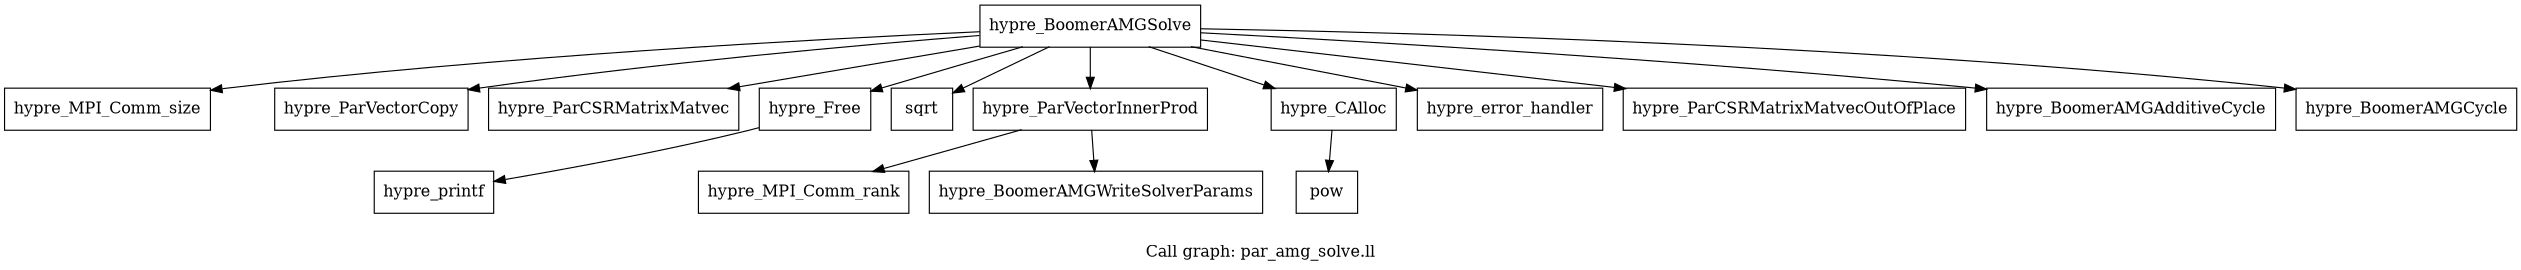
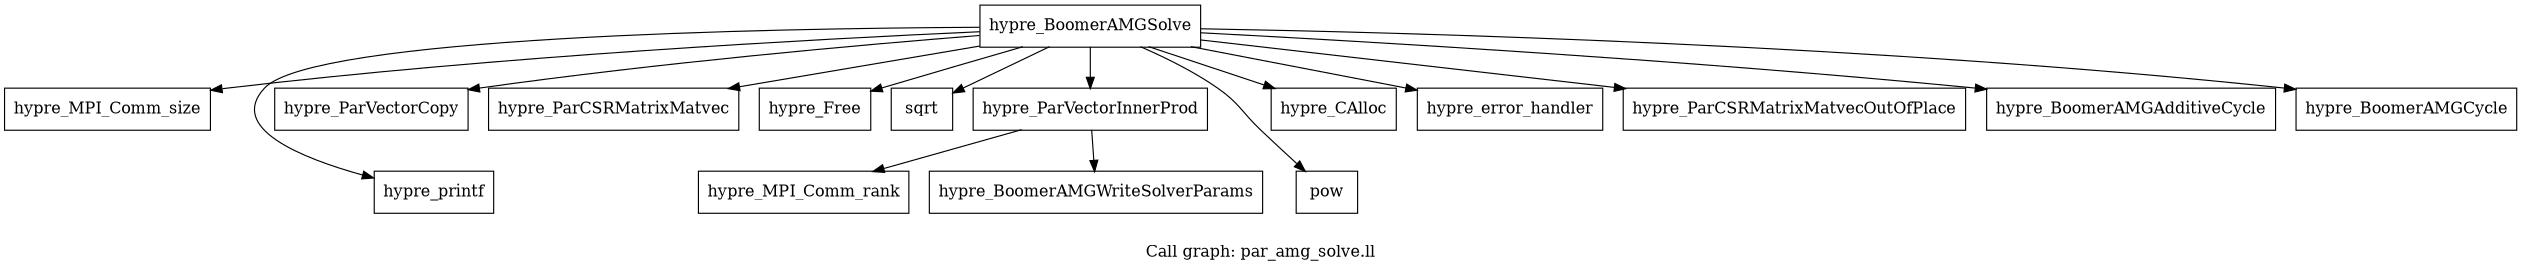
edge "hypre_CAlloc" -> "pow": now "hypre_BoomerAMGSolve" -> "pow"
edge "hypre_Free" -> "hypre_printf": now "hypre_BoomerAMGSolve" -> "hypre_printf"
